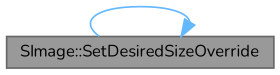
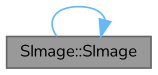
node "SImage::SetDesiredSizeOverride": label "SImage::SetDesiredSizeOverride" -> "SImage::SImage"
